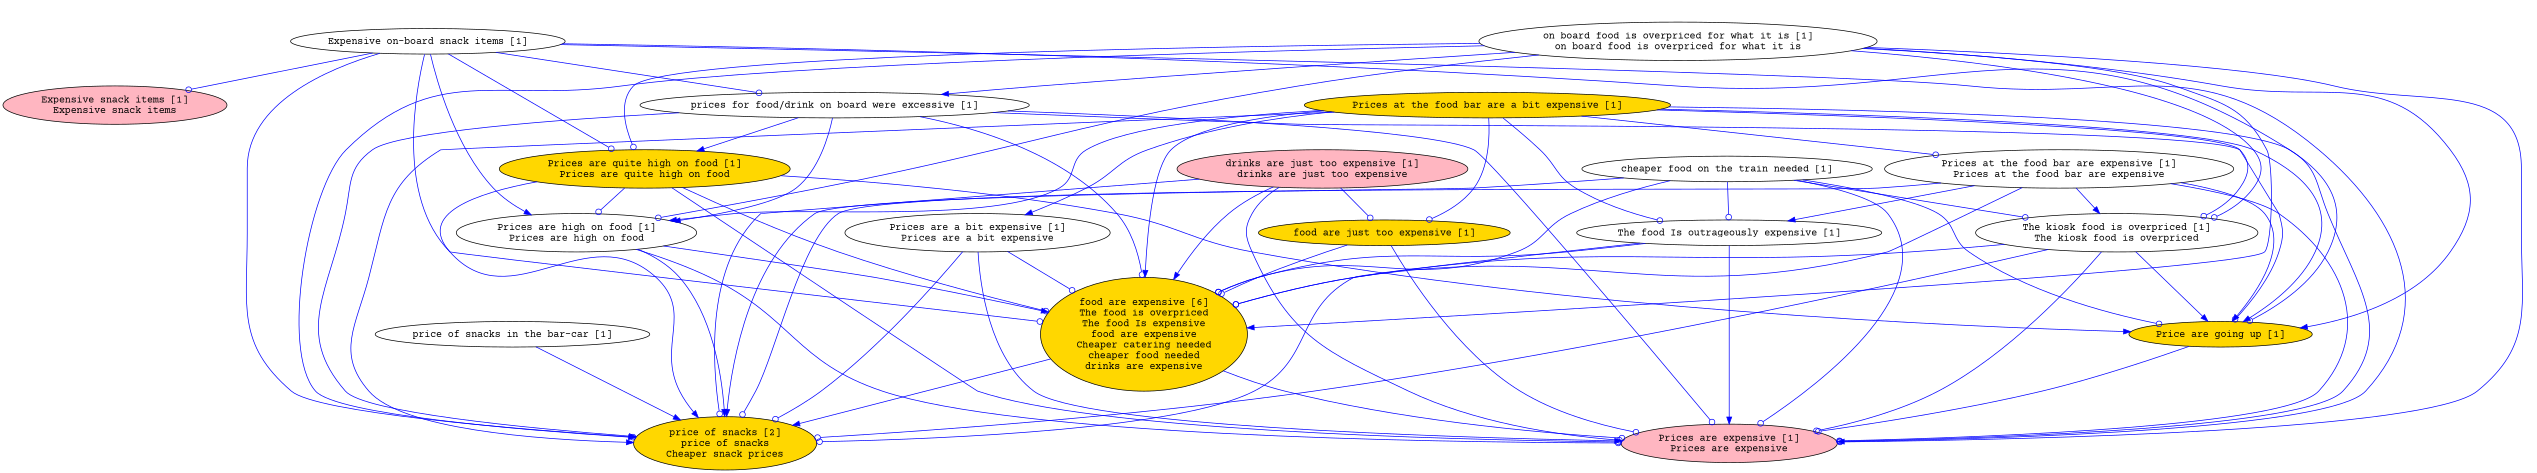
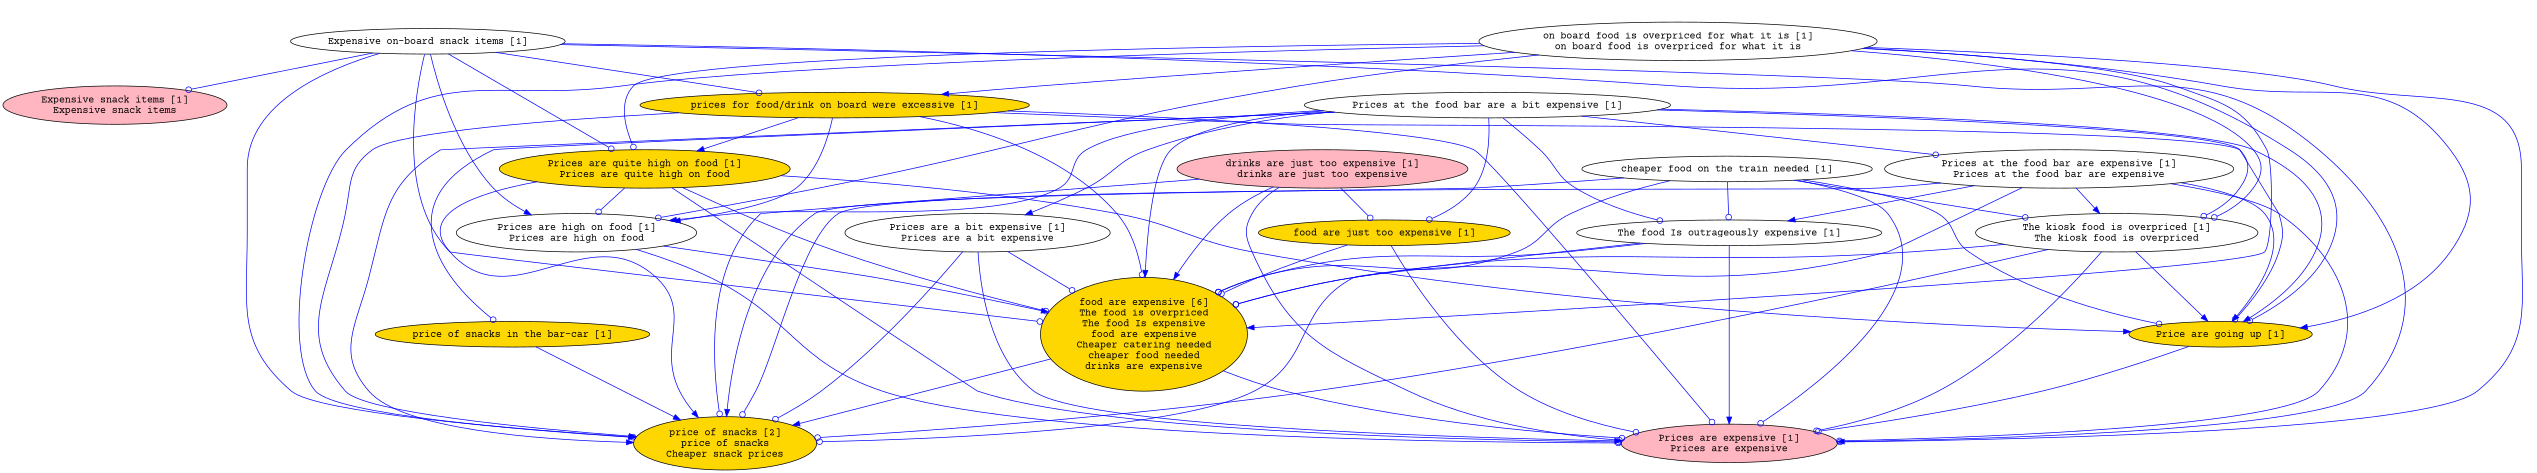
node "prices for food/drink on board were excessive [1]": fillcolor white -> gold
node "Prices at the food bar are a bit expensive [1]": fillcolor gold -> white
edge "Prices at the food bar are a bit expensive [1]" -> "Prices are expensive [1] Prices are expensive": now "Prices at the food bar are a bit expensive [1]" -> "price of snacks in the bar-car [1]"
edge "Prices are high on food [1] Prices are high on food" -> "price of snacks [2] price of snacks Cheaper snack prices": removed
node "price of snacks in the bar-car [1]": fillcolor white -> gold
